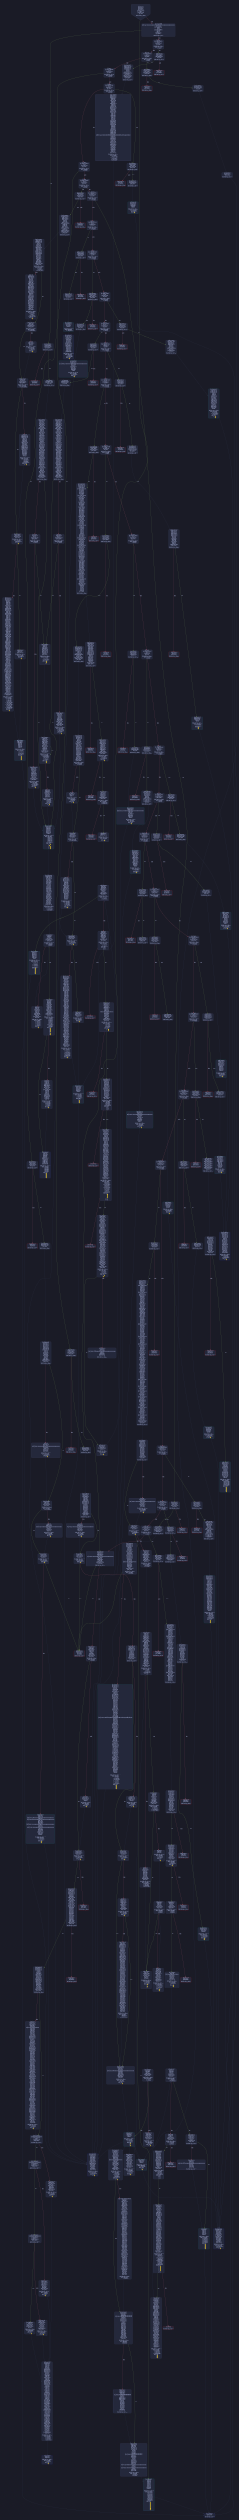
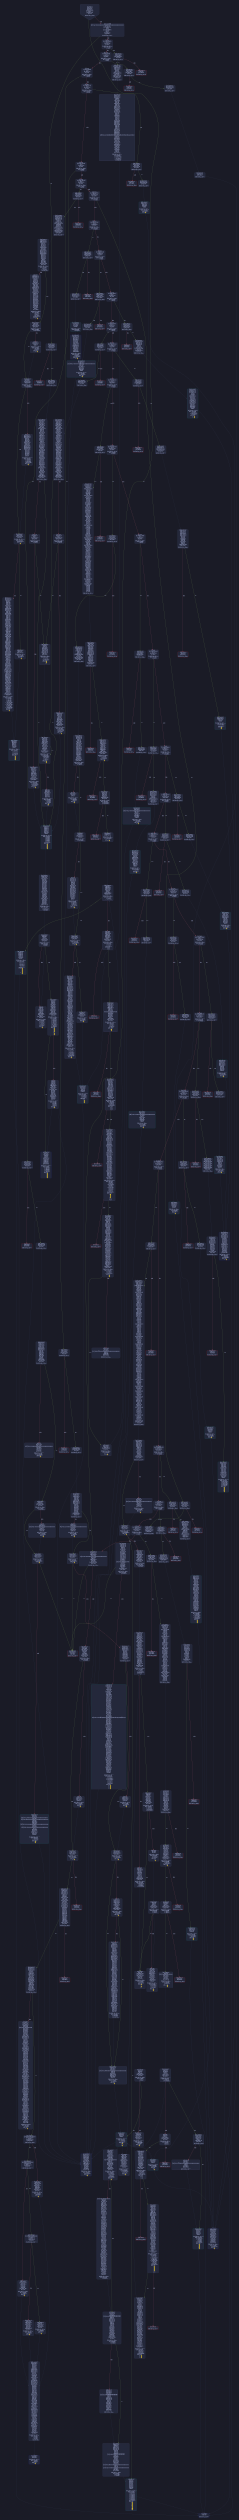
node "[12f3] INVALID Stack size req: 0, sizeΔ: 0": added
